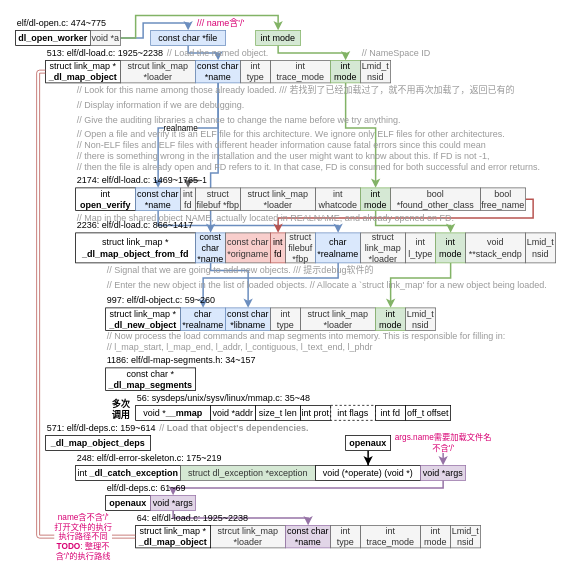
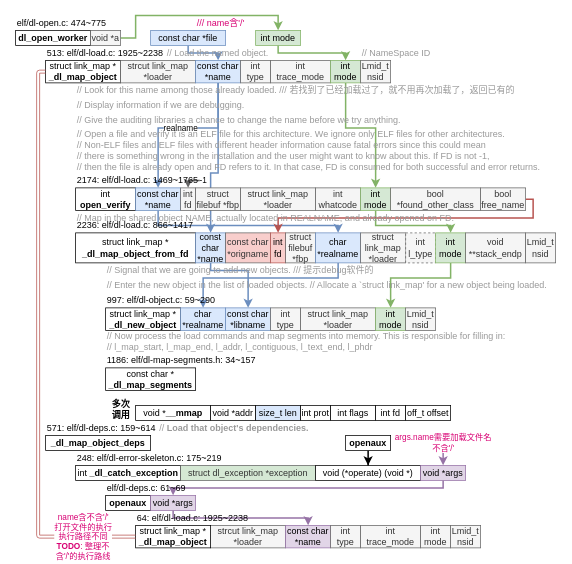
edge "void *a" -> "const char *file": removed
node "int l_type": style solid -> dashed
node "997: elf/dl-object.c: 59~260": label "997: elf/dl-object.c: 59~260" -> "997: elf/dl-object.c: 59~290"
node "56: sysdeps/unix/sysv/linux/mmap.c: 35~48": removed
node "size_t len": fillcolor #ffffff -> #dae8fc
node "int flags": style dashed -> solid
